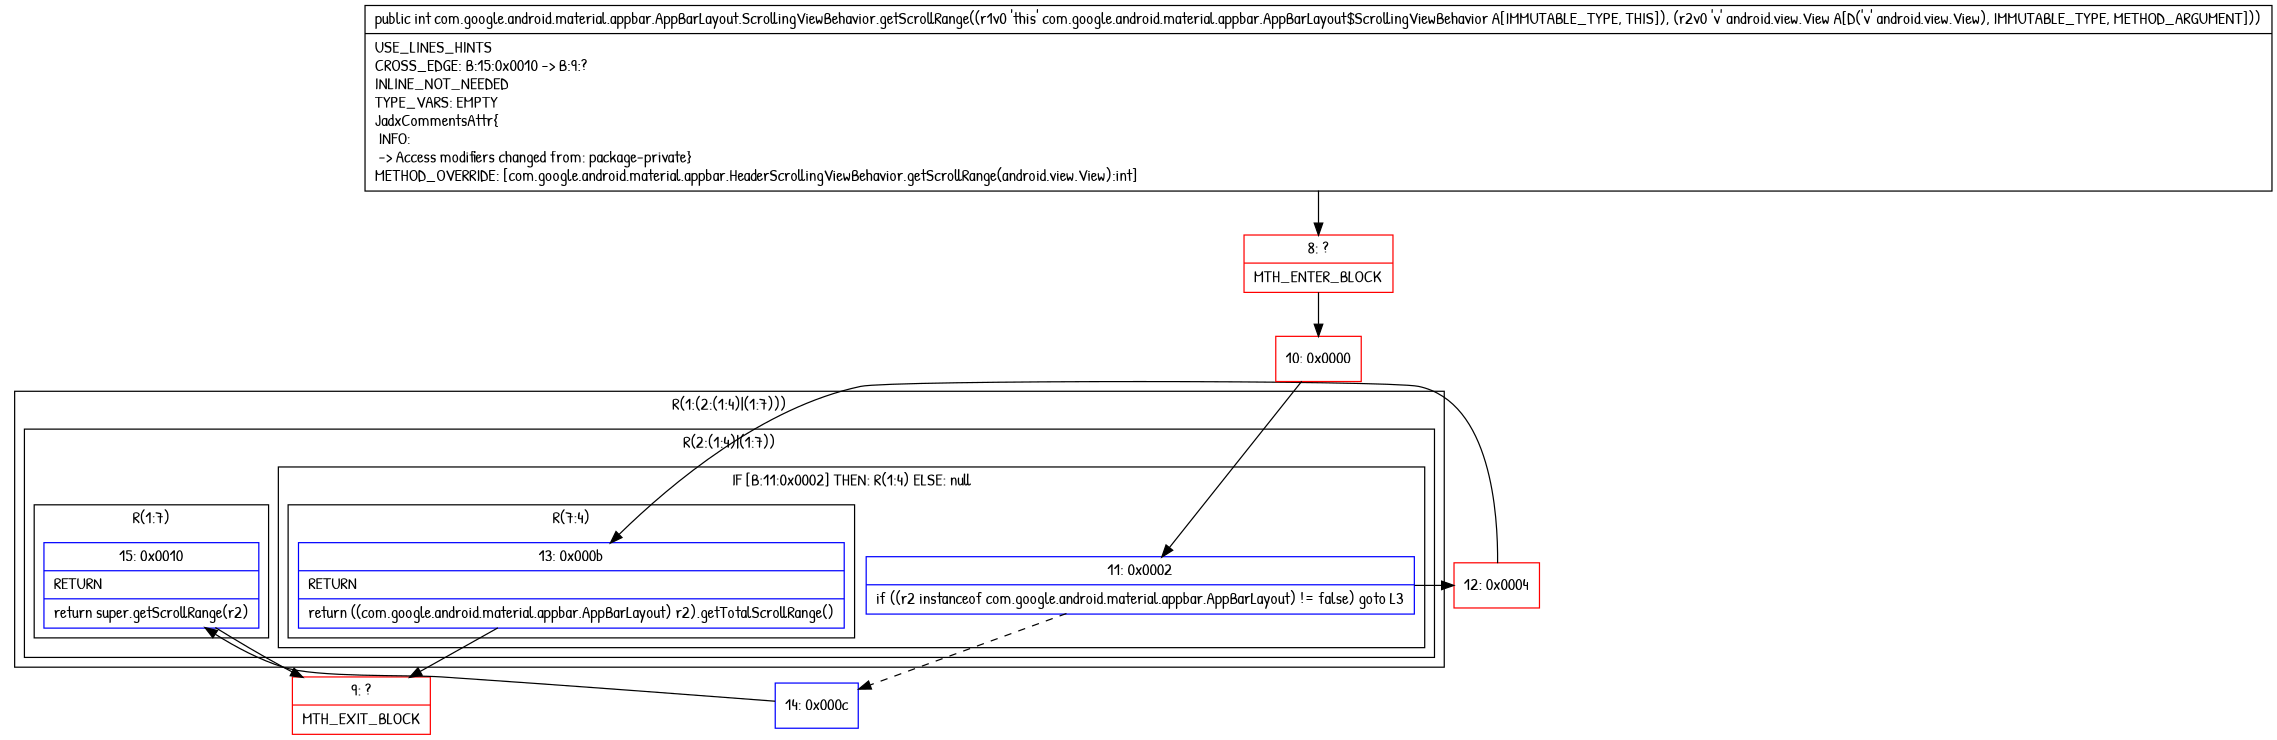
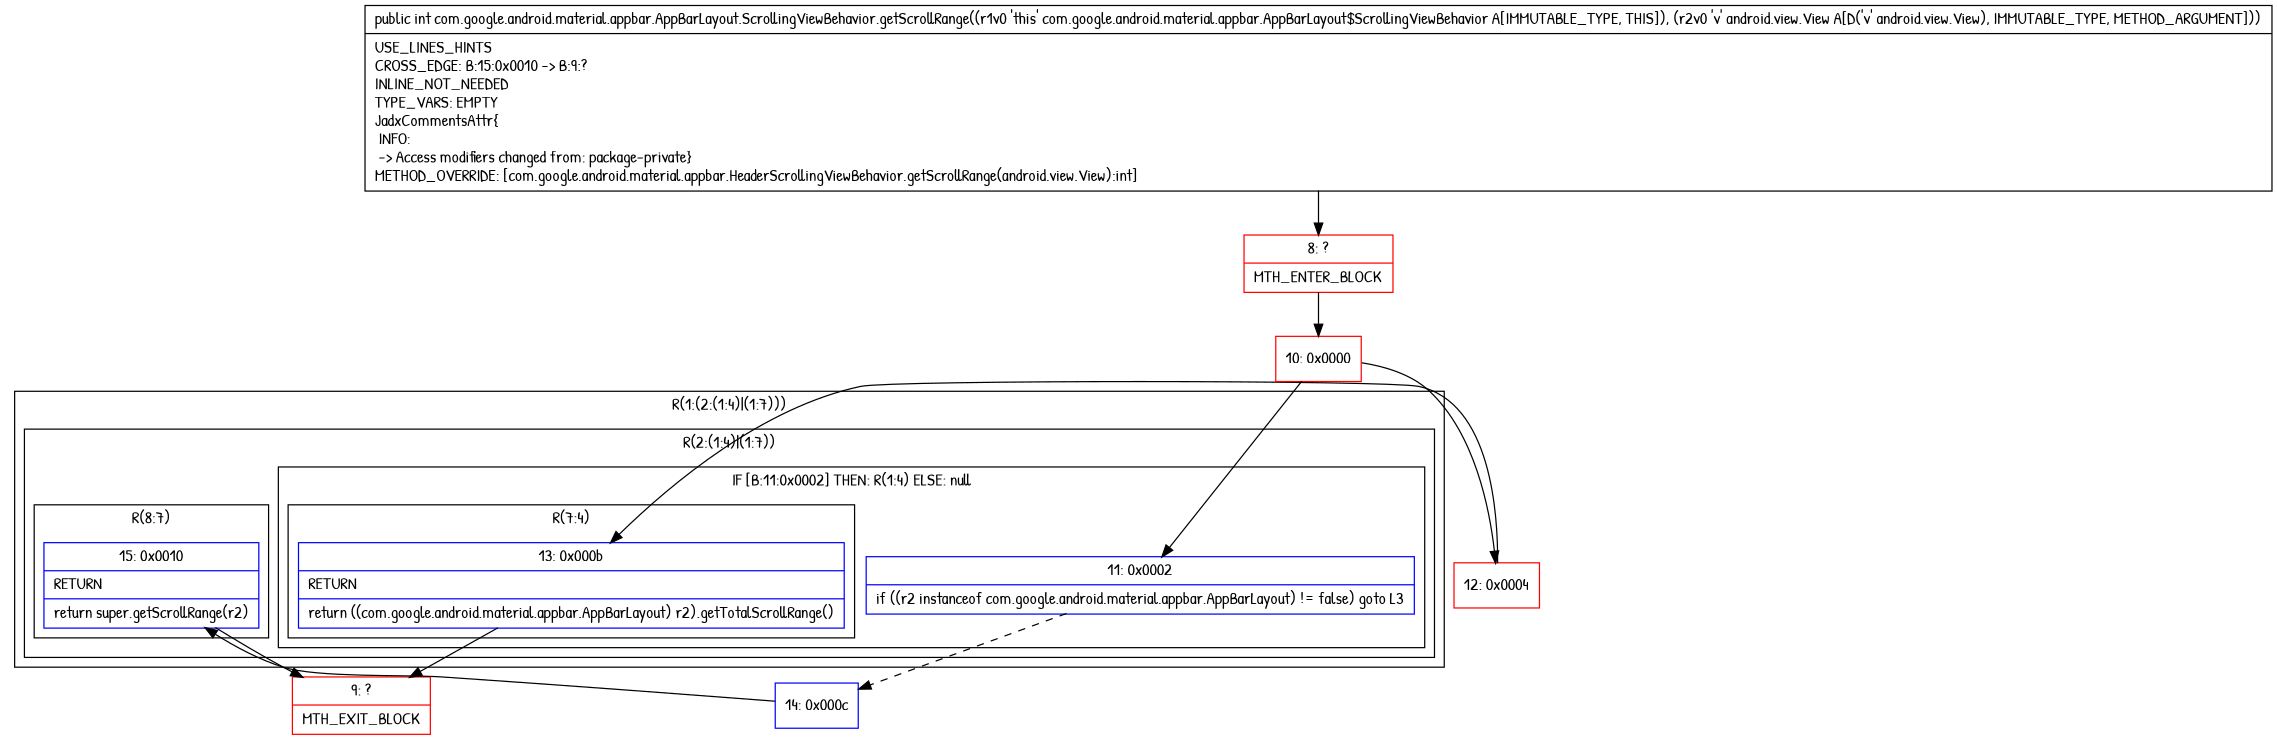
cluster "R(1:7)": label "R(1:7)" -> "R(8:7)"
edge "11: 0x0002" -> "12: 0x0004": now "10: 0x0000" -> "12: 0x0004"
